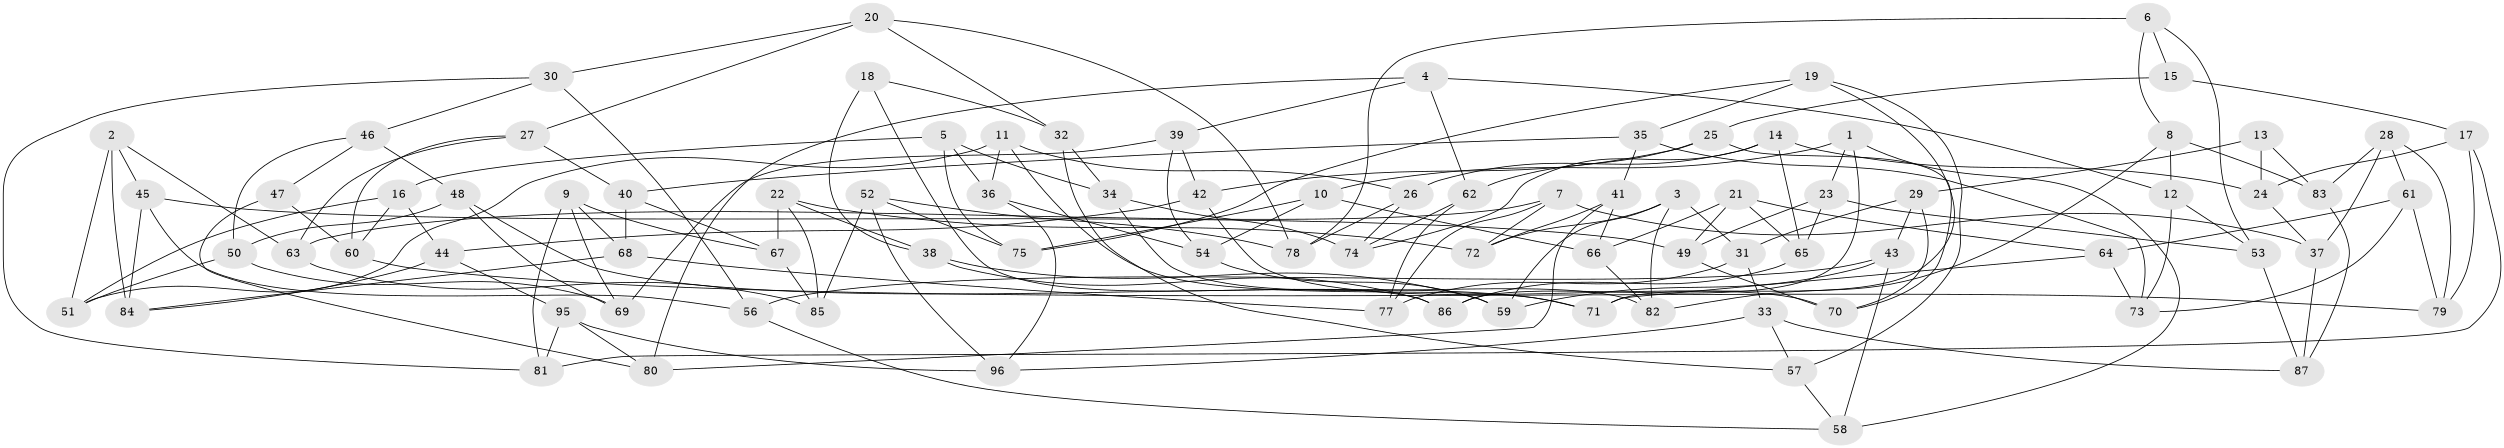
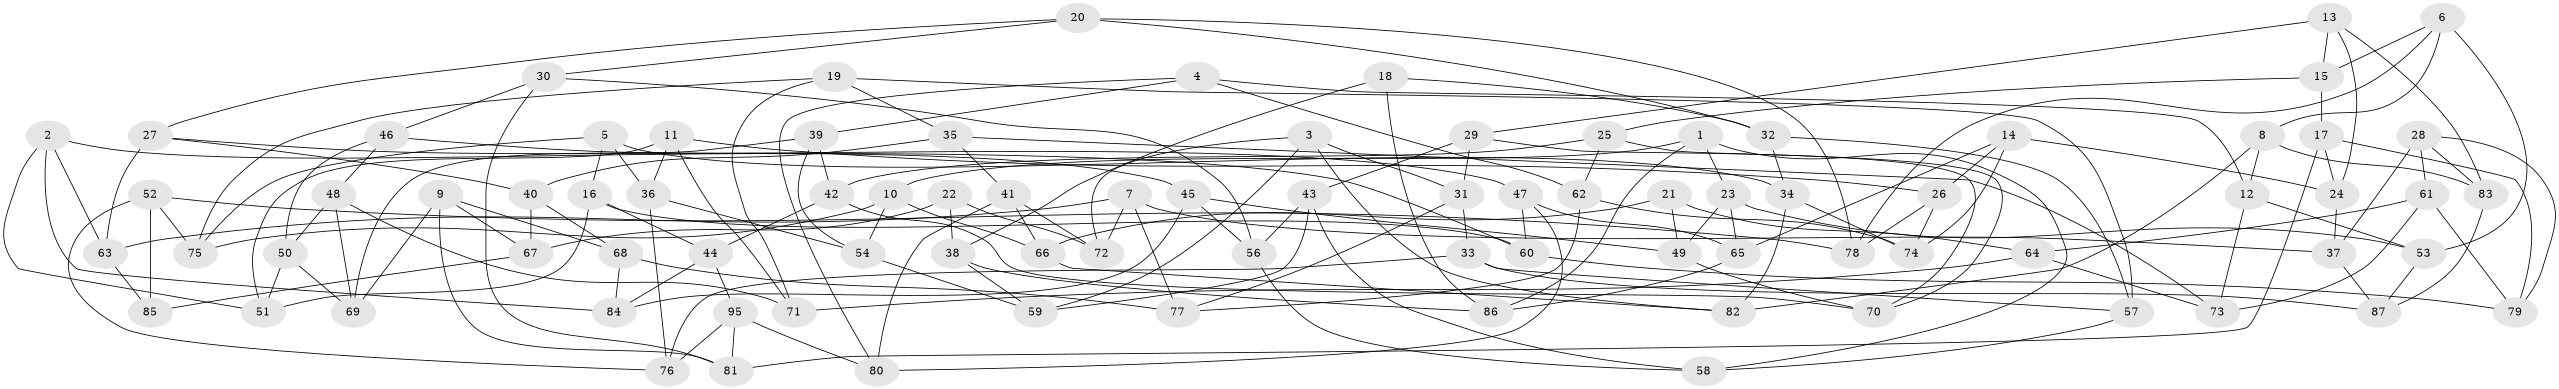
edge "13" -- "15": added
edge "21" -- "65": now "47" -- "65"
edge "22" -- "85": removed
node "96": label "96" -> "76"
